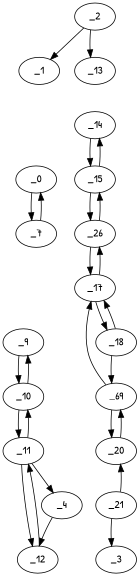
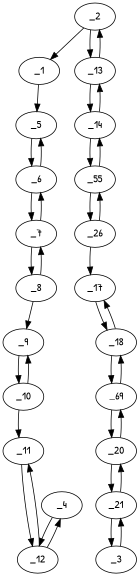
edge "_13" -> "_2": added
edge "_13" -> "_14": added
edge "_14" -> "_13": added
node "_5": added
node "_0": label "_0" -> "_6"
node "_15": label "_15" -> "_55"
edge "_17" -> "_26": removed
node "_8": added
edge "_69" -> "_17": now "_69" -> "_18"
edge "_11" -> "_10": removed
edge "_20" -> "_21": added
edge "_11" -> "_4": now "_12" -> "_4"
edge "_3" -> "_21": added
